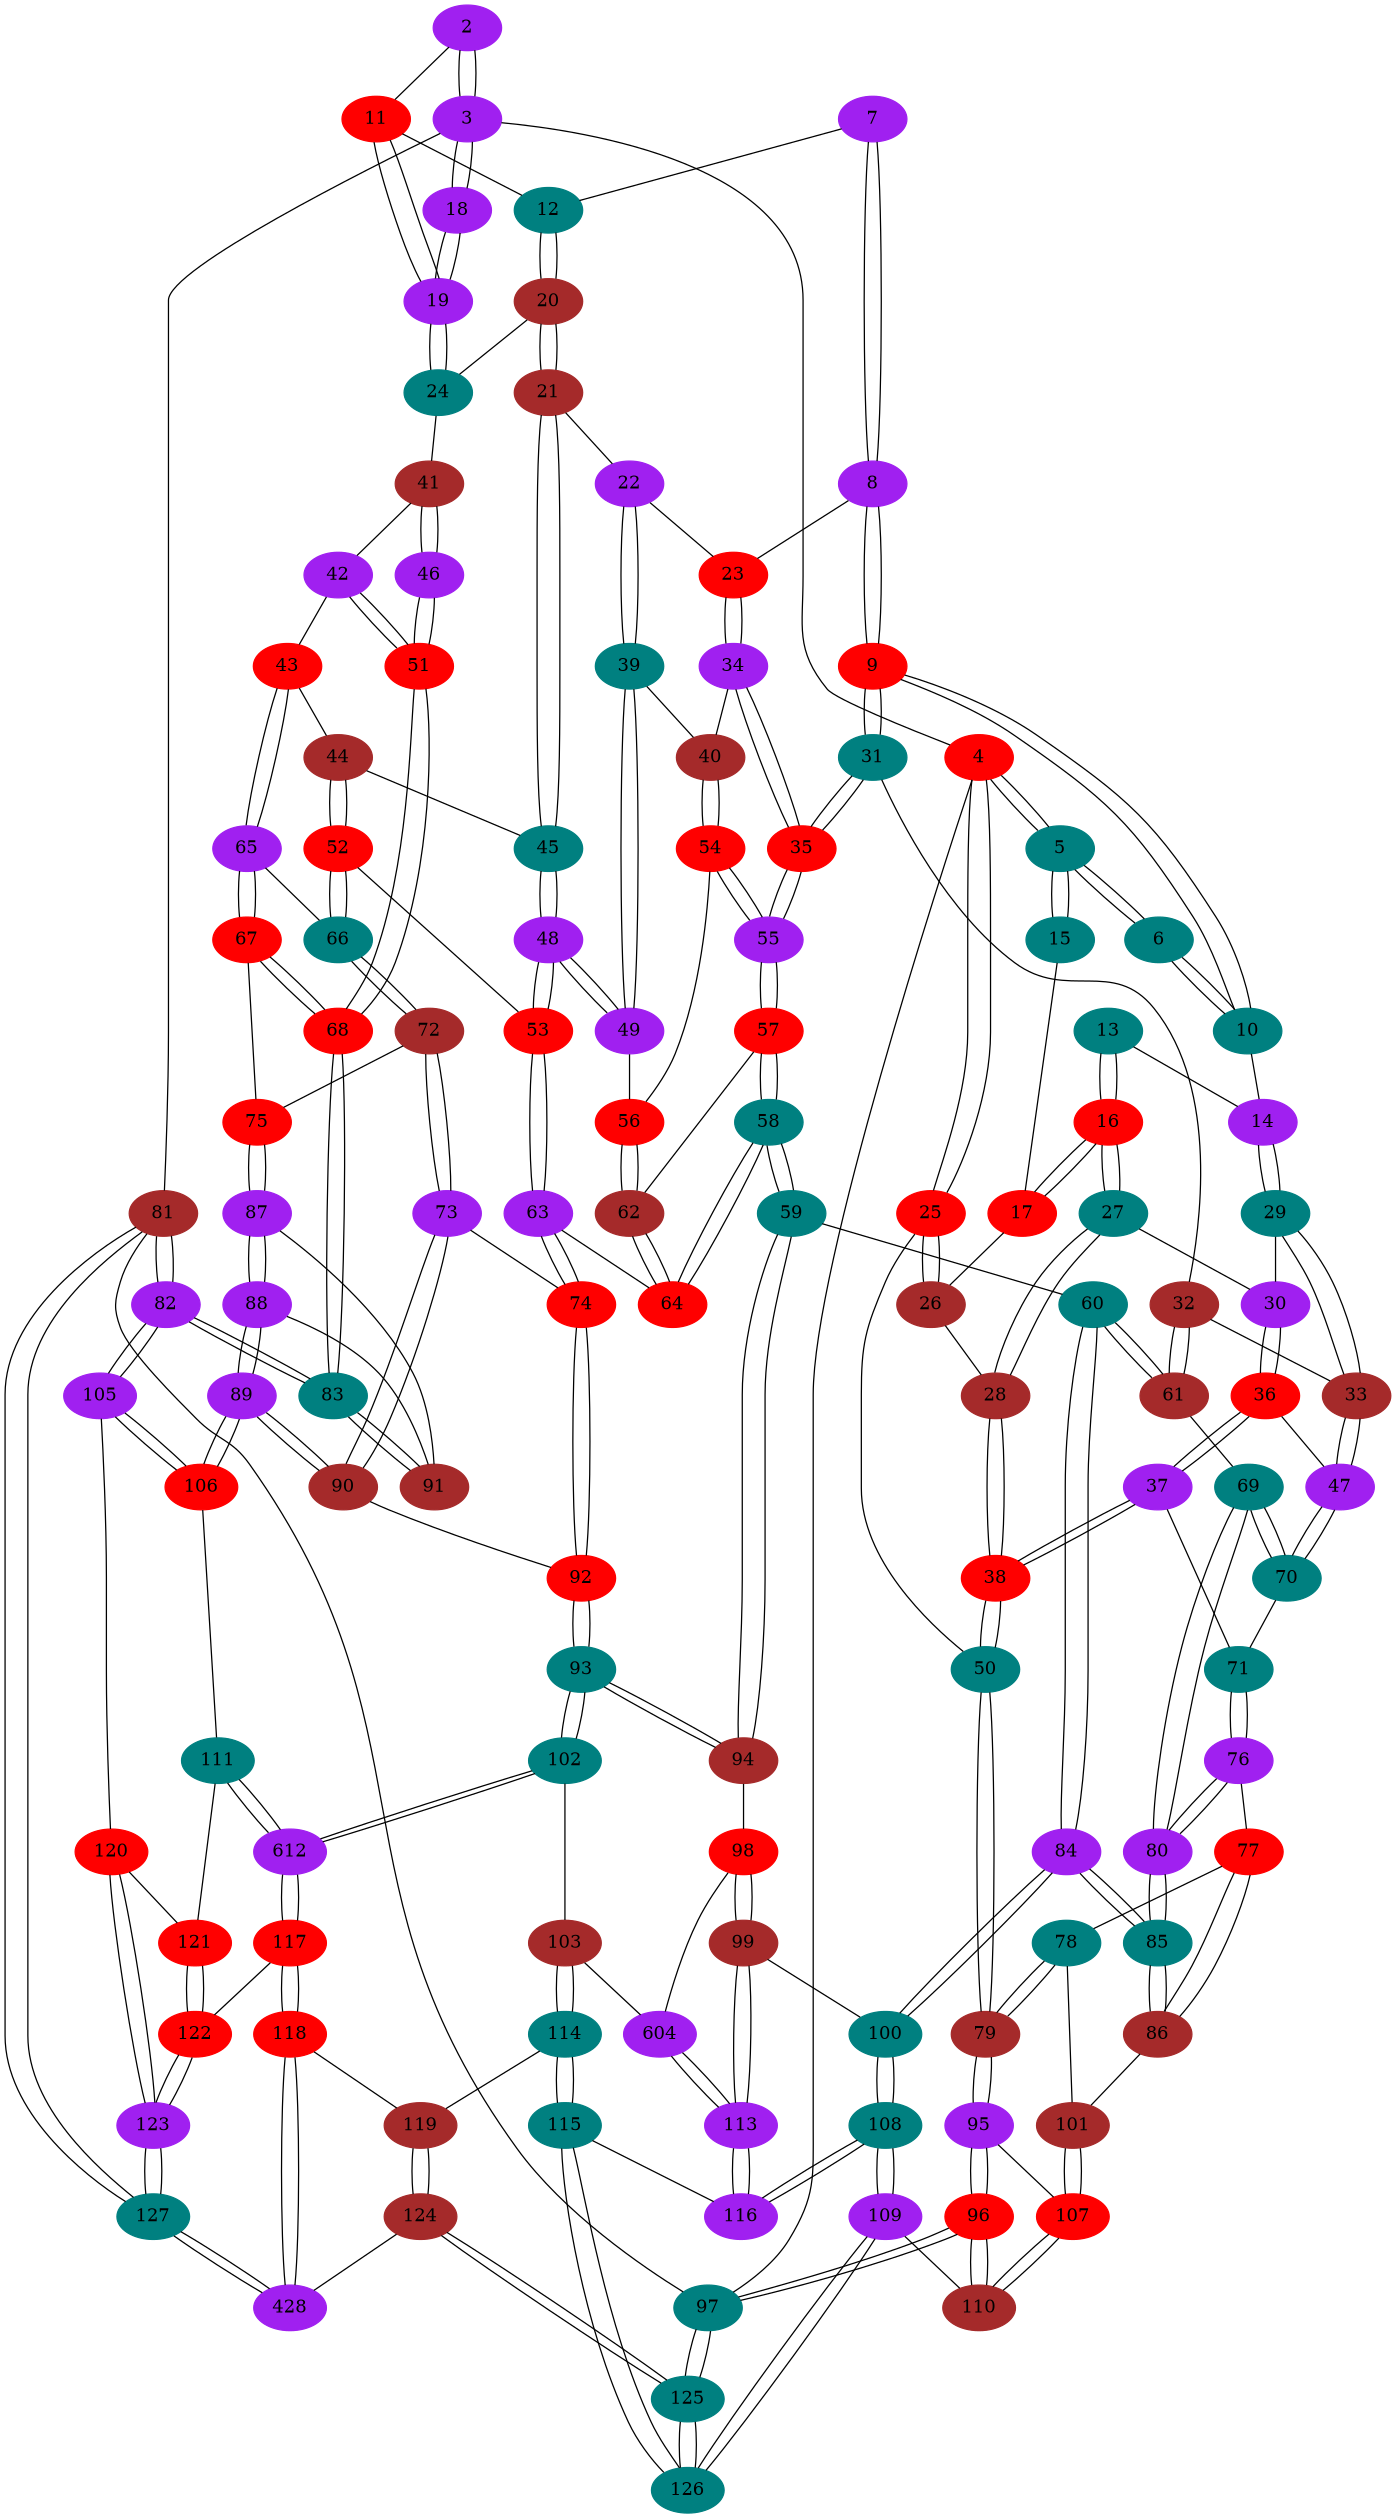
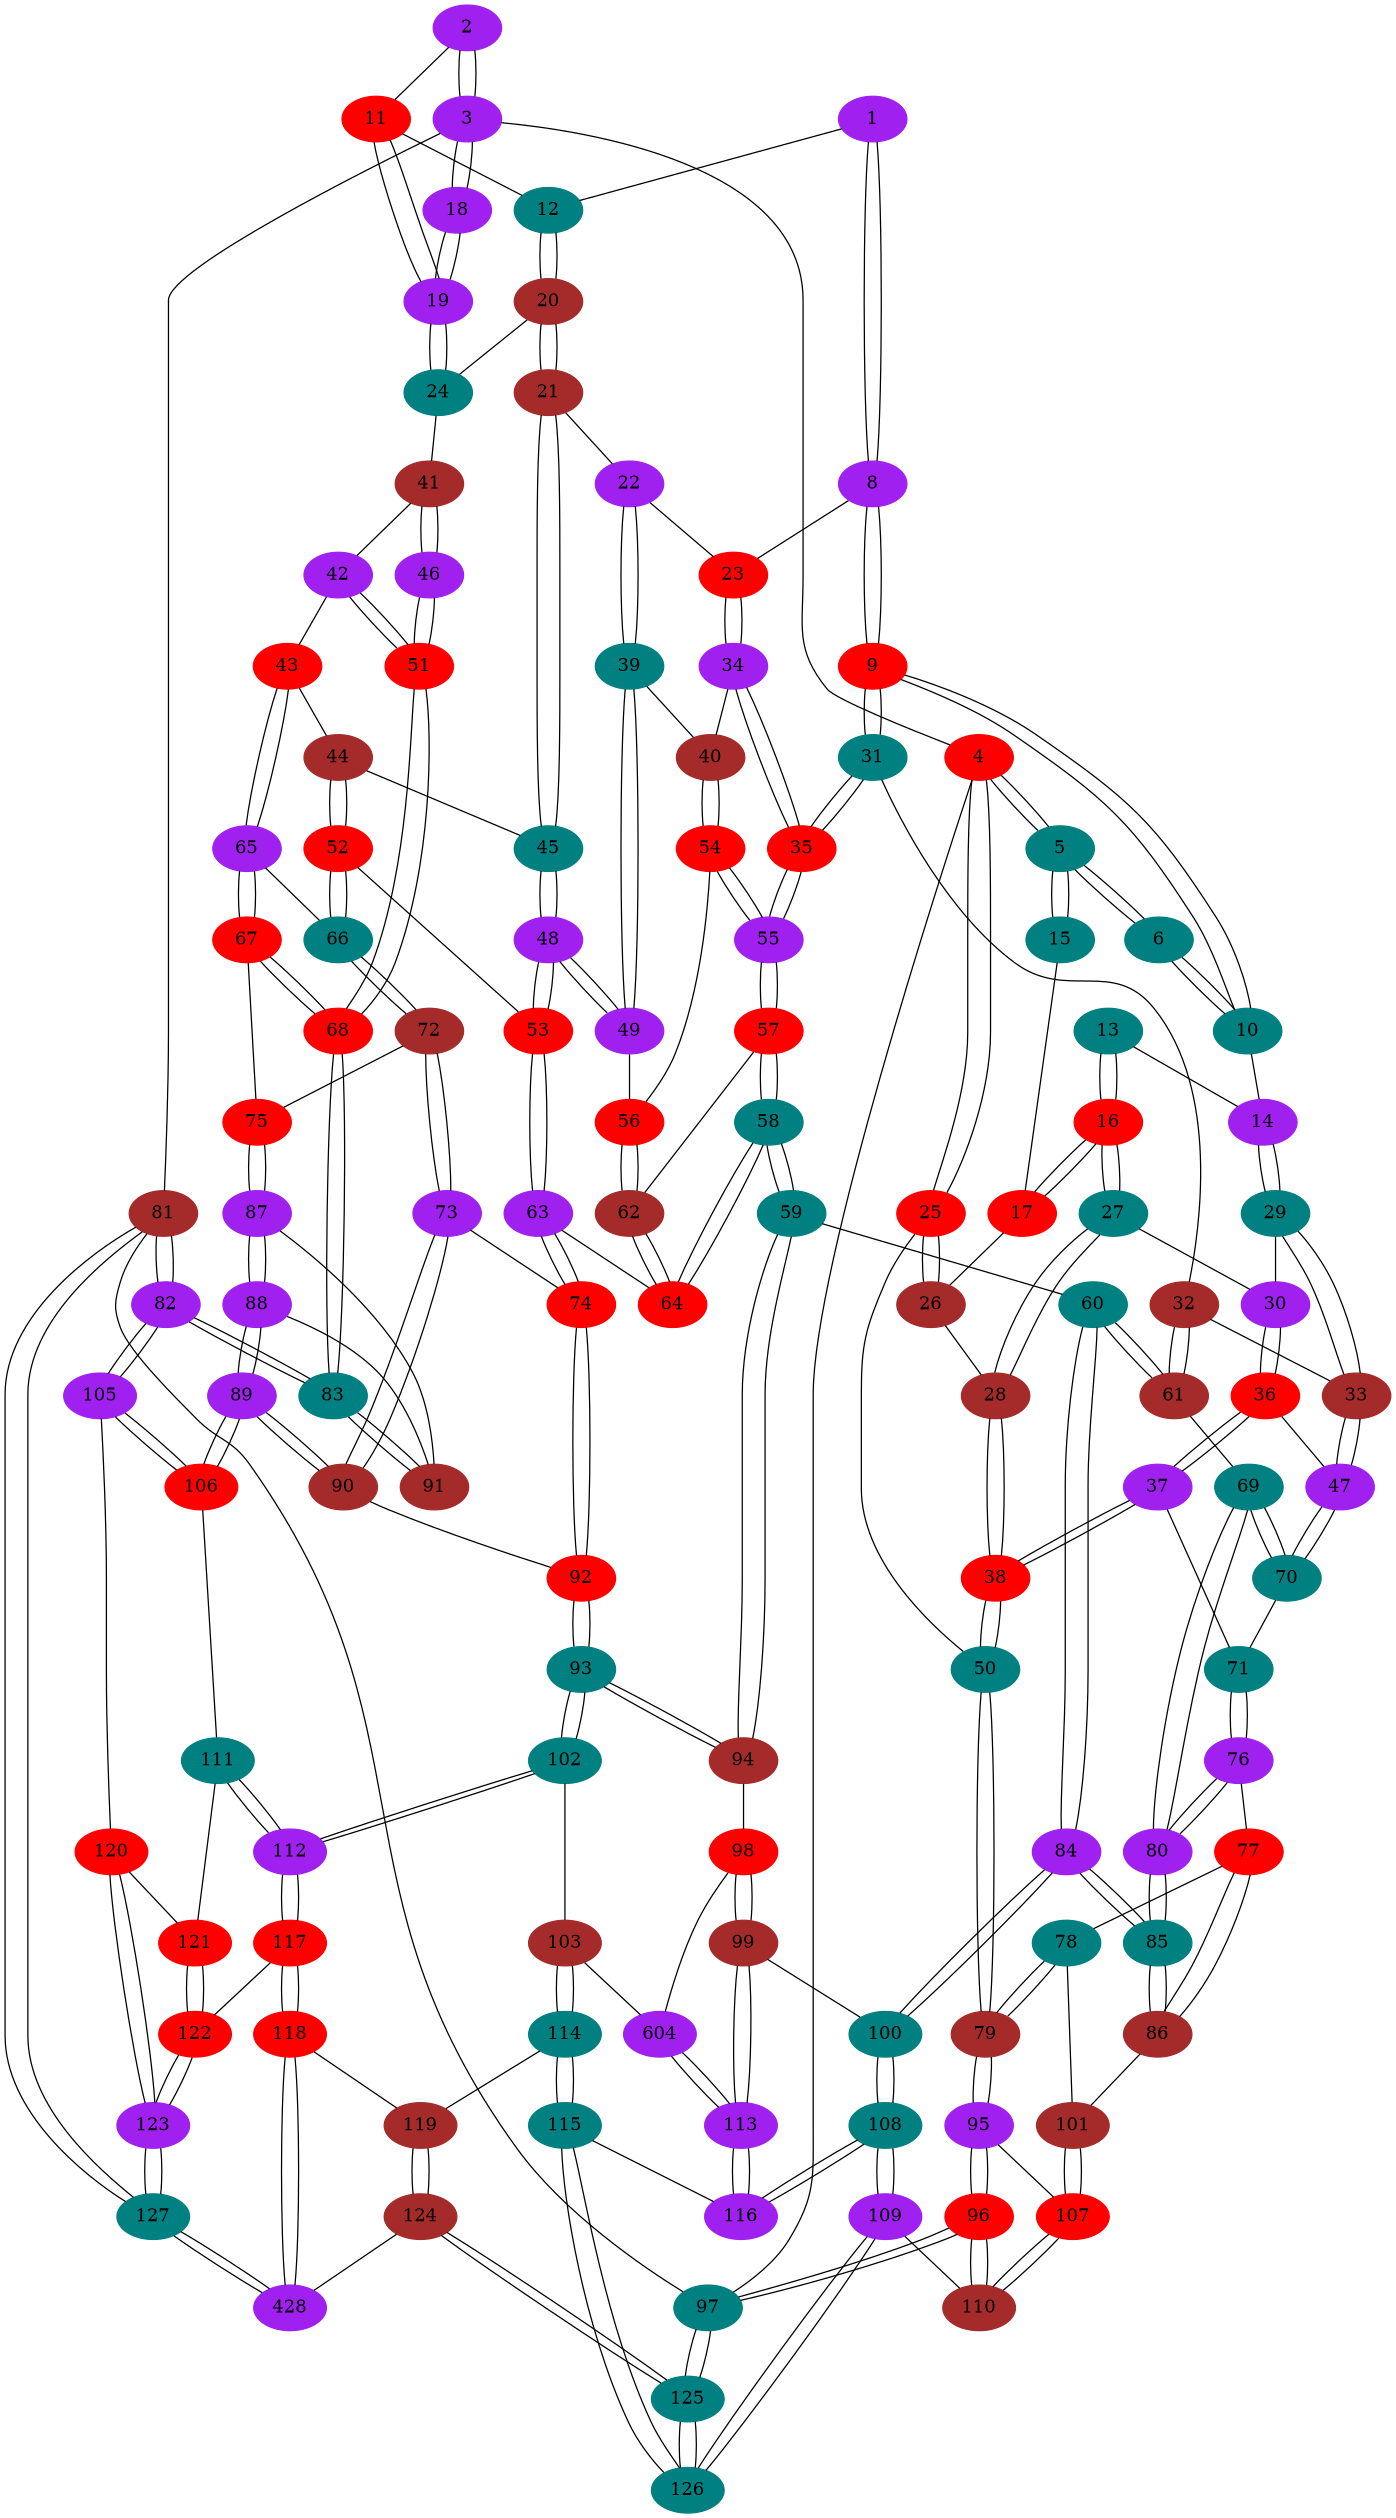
node "7": label "7" -> "1"
node "612": label "612" -> "112"
